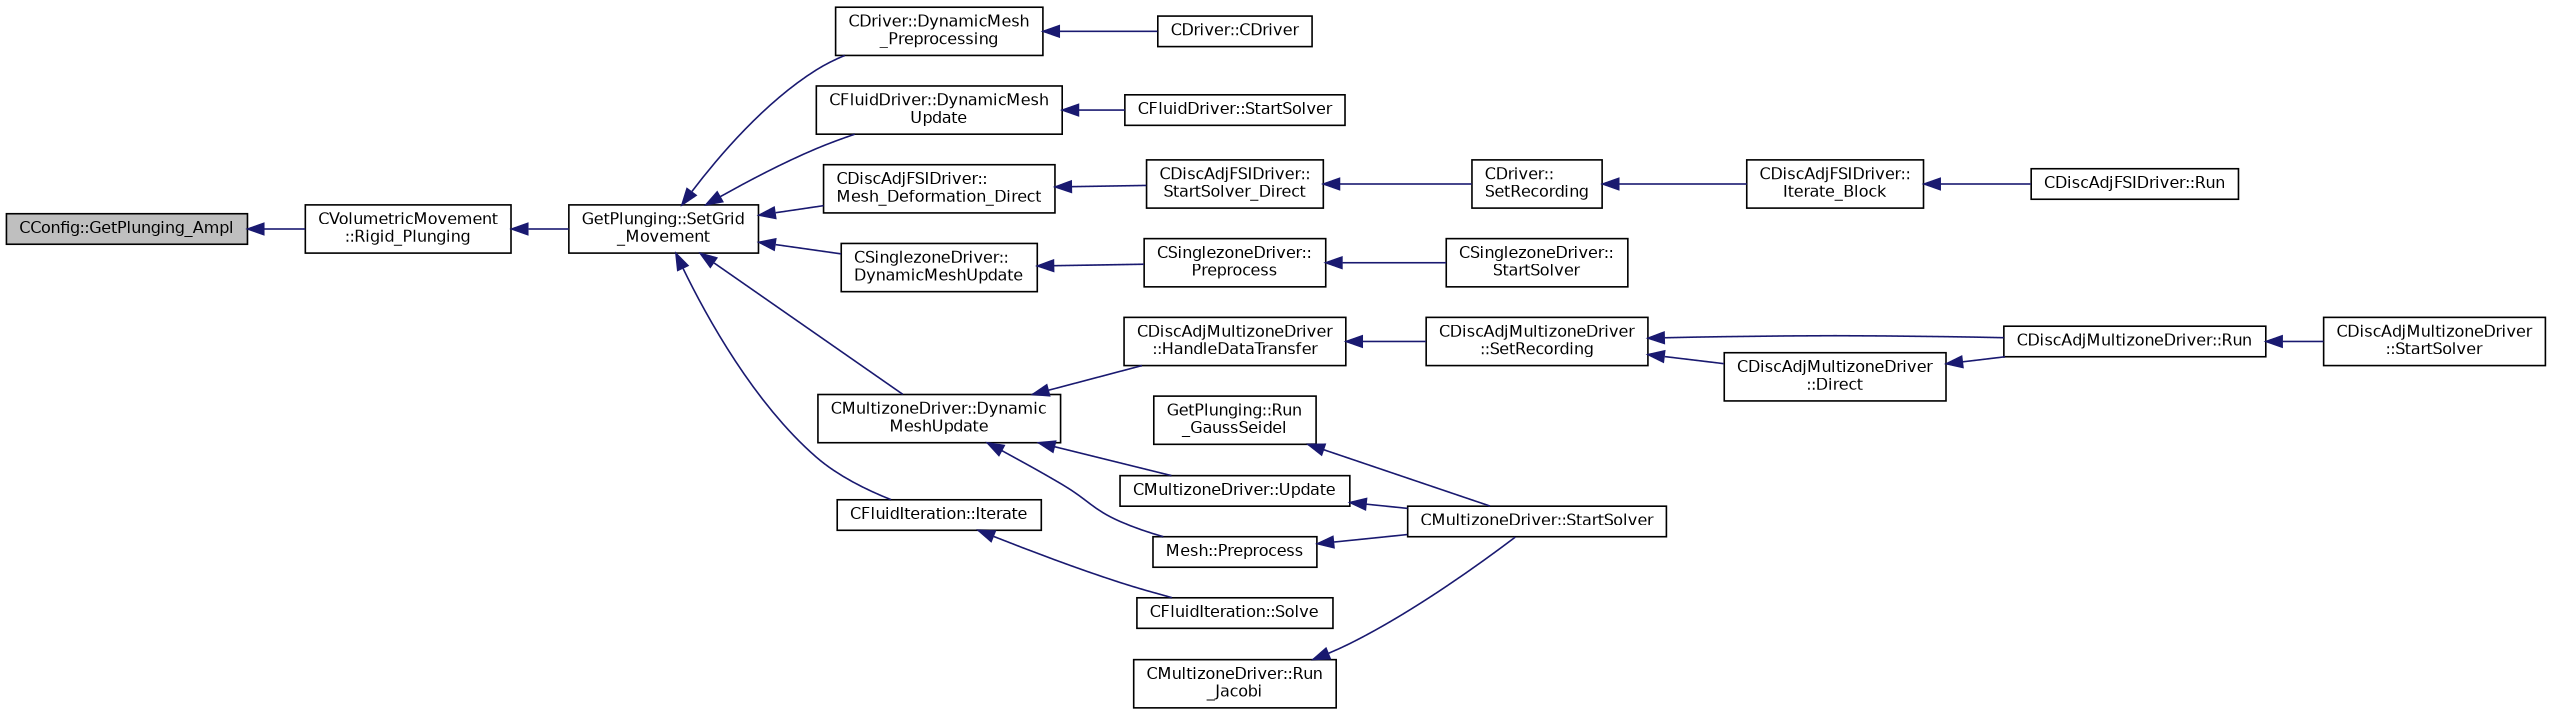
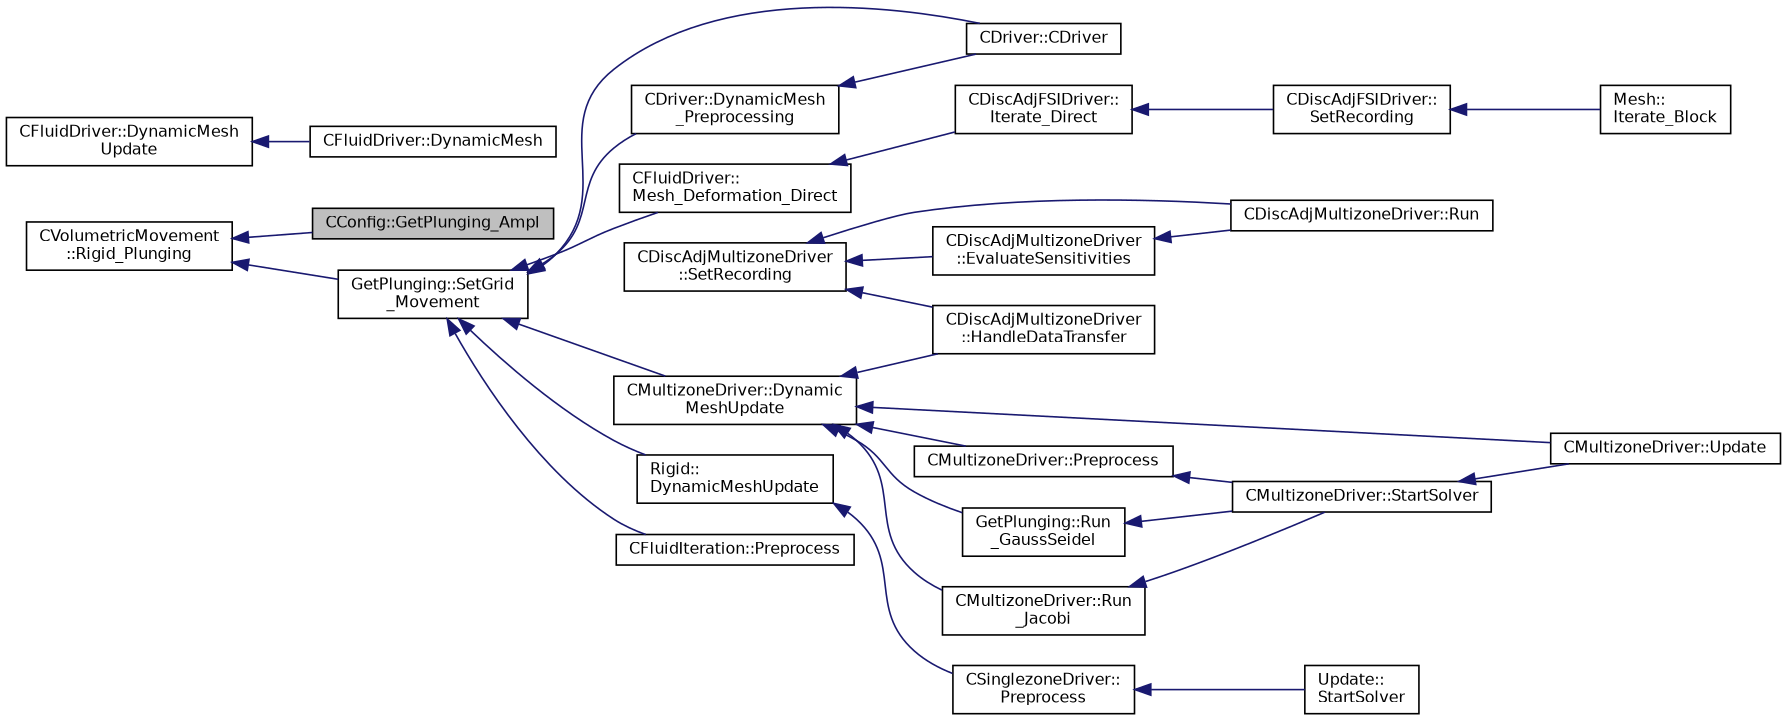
node "CFluidDriver::StartSolver": label "CFluidDriver::StartSolver" -> "CFluidDriver::DynamicMesh"
edge "CFluidDriver::DynamicMesh Update" -> "GetPlunging::SetGrid _Movement": now "CDriver::CDriver" -> "GetPlunging::SetGrid _Movement"
node "CDiscAdjFSIDriver:: StartSolver_Direct": label "CDiscAdjFSIDriver:: StartSolver_Direct" -> "CDiscAdjFSIDriver:: Iterate_Direct"
node "CDriver:: SetRecording": label "CDriver:: SetRecording" -> "CDiscAdjFSIDriver:: SetRecording"
node "CDiscAdjFSIDriver:: Iterate_Block": label "CDiscAdjFSIDriver:: Iterate_Block" -> "Mesh:: Iterate_Block"
node "CDiscAdjFSIDriver::Run": removed
node "CDiscAdjFSIDriver:: Mesh_Deformation_Direct": label "CDiscAdjFSIDriver:: Mesh_Deformation_Direct" -> "CFluidDriver:: Mesh_Deformation_Direct"
edge "CVolumetricMovement ::Rigid_Plunging" -> "CConfig::GetPlunging_Ampl": reversed
node "CSinglezoneDriver:: StartSolver": label "CSinglezoneDriver:: StartSolver" -> "Update:: StartSolver"
node "CSinglezoneDriver:: DynamicMeshUpdate": label "CSinglezoneDriver:: DynamicMeshUpdate" -> "Rigid:: DynamicMeshUpdate"
edge "CDiscAdjMultizoneDriver ::SetRecording" -> "CDiscAdjMultizoneDriver ::HandleDataTransfer": reversed
node "CDiscAdjMultizoneDriver ::StartSolver": removed
node "CDiscAdjMultizoneDriver ::Direct": label "CDiscAdjMultizoneDriver ::Direct" -> "CDiscAdjMultizoneDriver ::EvaluateSensitivities"
edge "GetPlunging::Run _GaussSeidel" -> "CMultizoneDriver::Dynamic MeshUpdate": added
edge "CMultizoneDriver::StartSolver" -> "CMultizoneDriver::Update": reversed
node "CFluidIteration::Iterate": label "CFluidIteration::Iterate" -> "CFluidIteration::Preprocess"
edge "CMultizoneDriver::Run _Jacobi" -> "CMultizoneDriver::Dynamic MeshUpdate": added
node "Mesh::Preprocess": label "Mesh::Preprocess" -> "CMultizoneDriver::Preprocess"
node "CFluidIteration::Solve": removed
